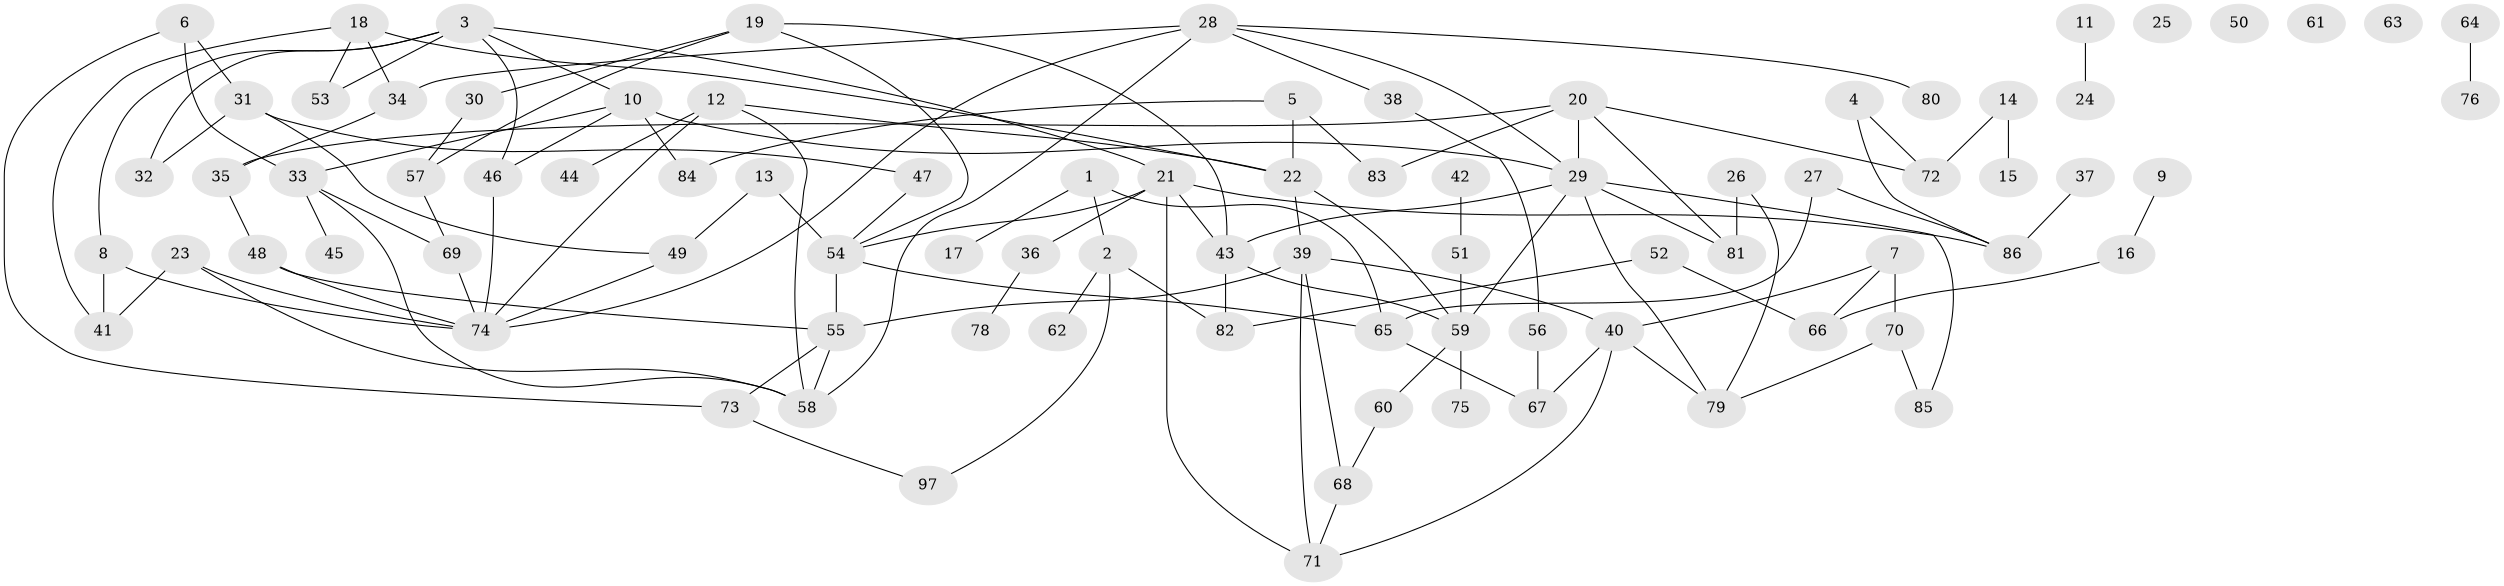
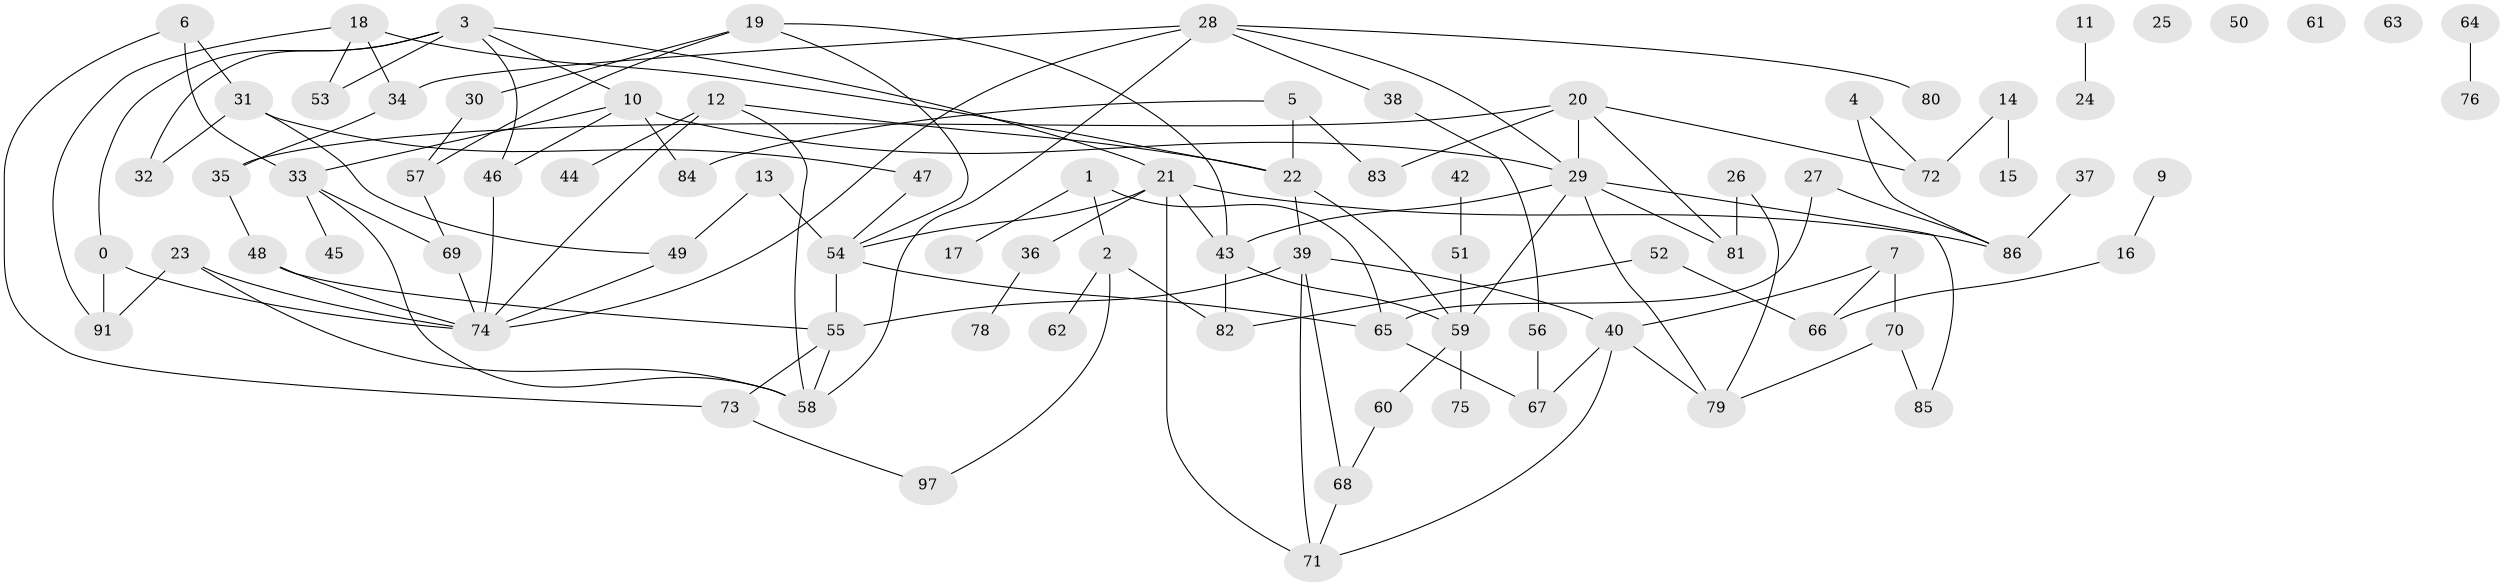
node "8": label "8" -> "0"
node "41": label "41" -> "91"
